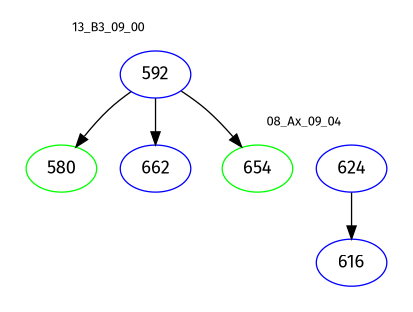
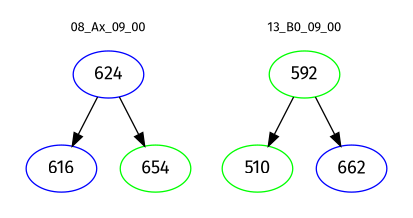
cluster "13_B3_09_00": label "13_B3_09_00" -> "13_B0_09_00"
node "592": color blue -> green
cluster "08_Ax_09_04": label "08_Ax_09_04" -> "08_Ax_09_00"
edge "592" -> "654": now "624" -> "654"
node "580": label "580" -> "510"
